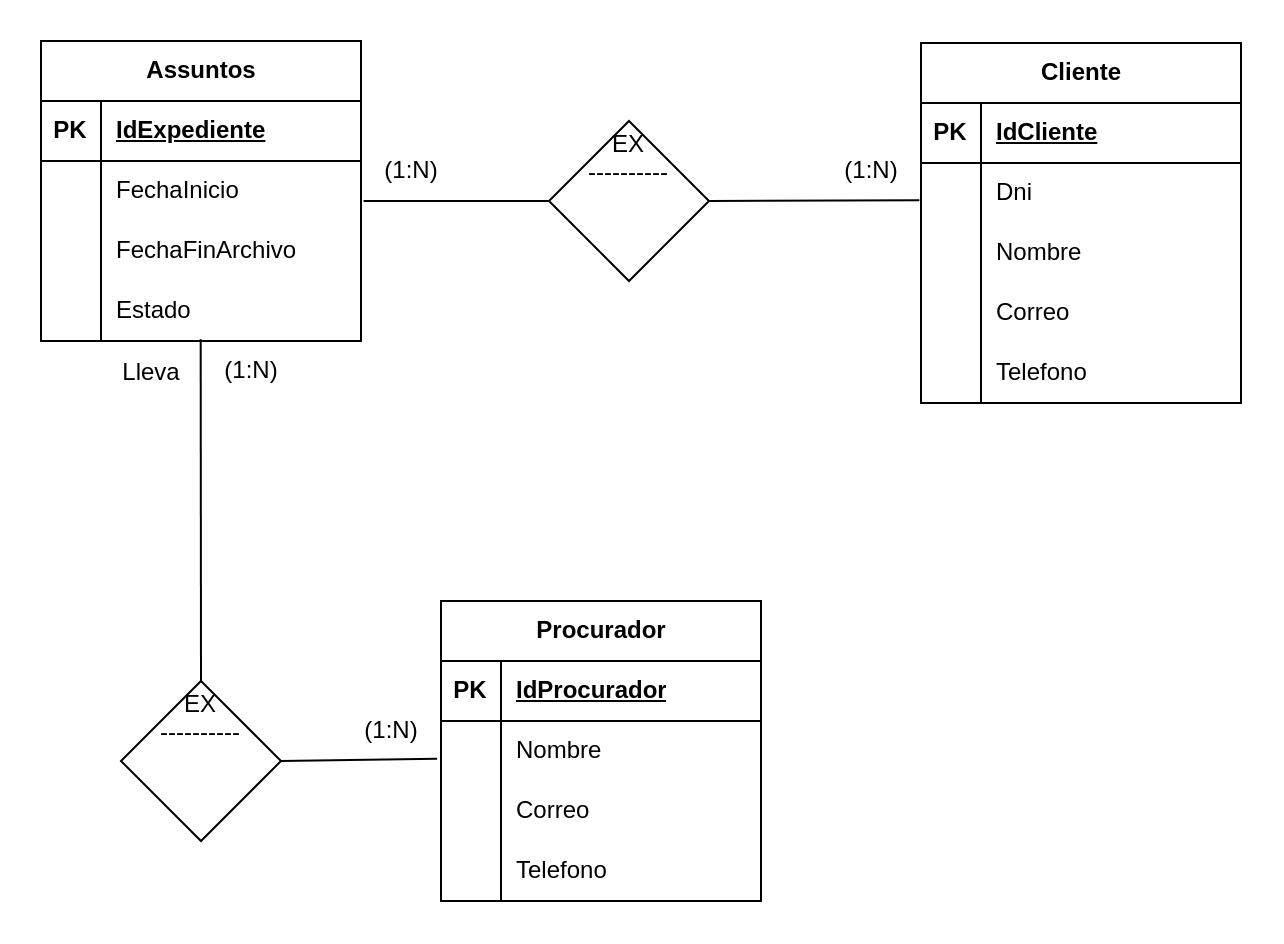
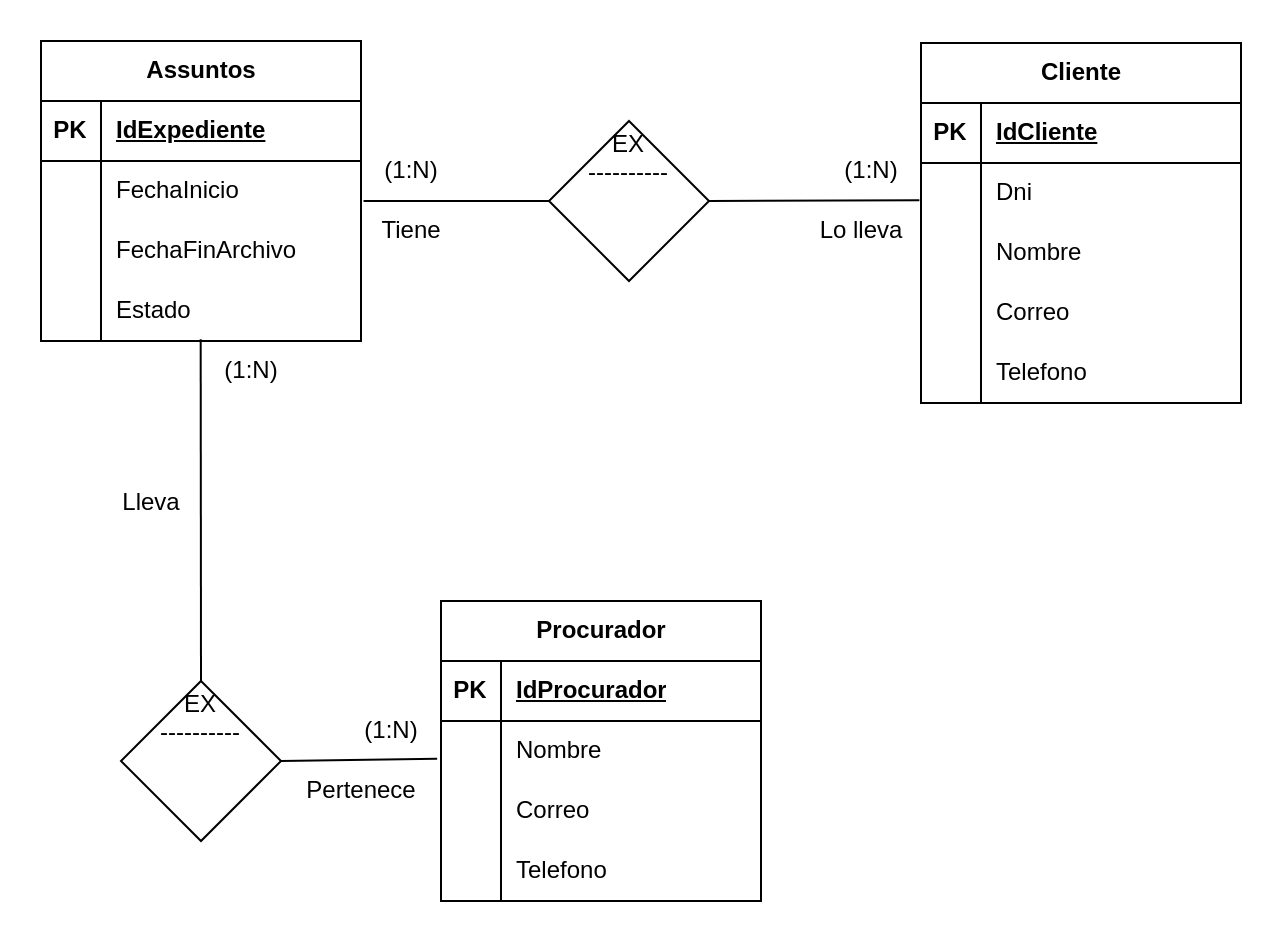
node "Tiene": added
node "Lo lleva": added
node "Lleva": moved (151, 373) -> (151, 503)
node "Pertenece": added
